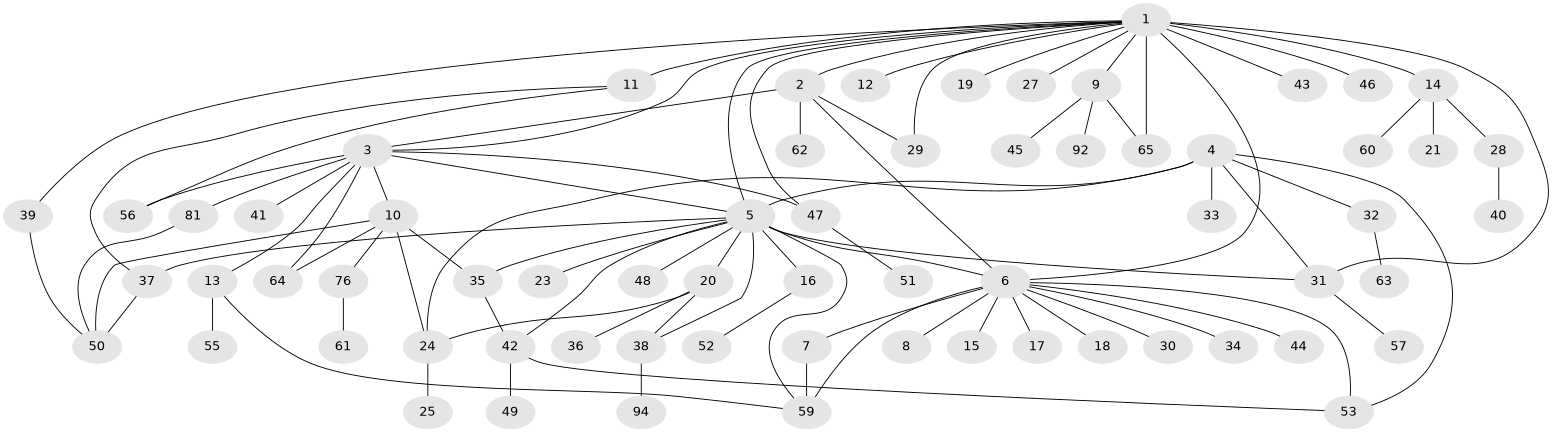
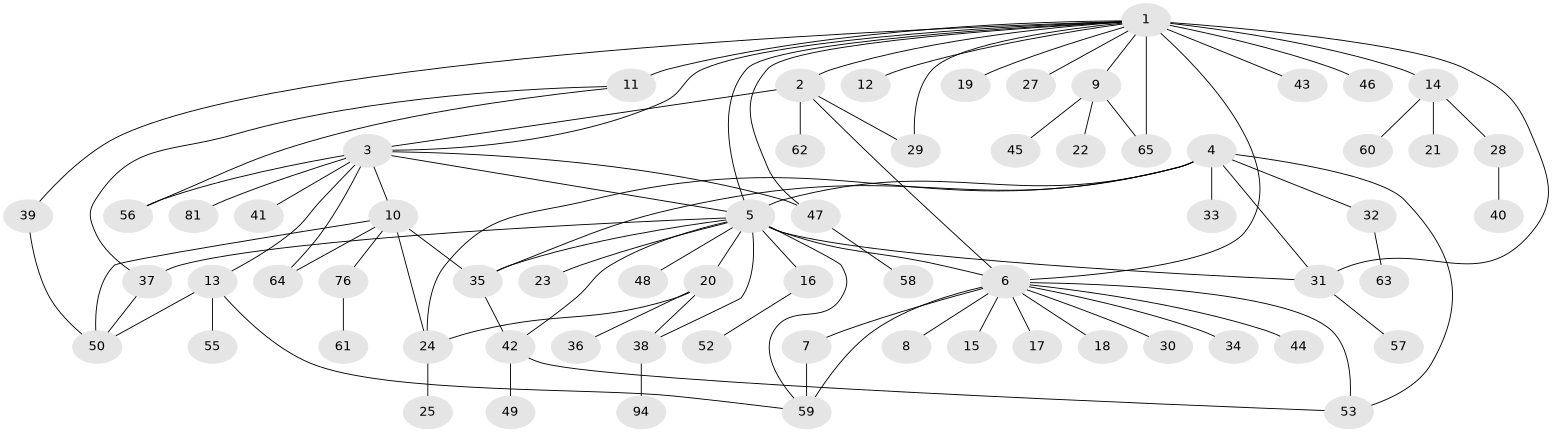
node "92": label "92" -> "22"
edge "4" -- "35": added
edge "81" -- "50": now "13" -- "50"
node "51": label "51" -> "58"
